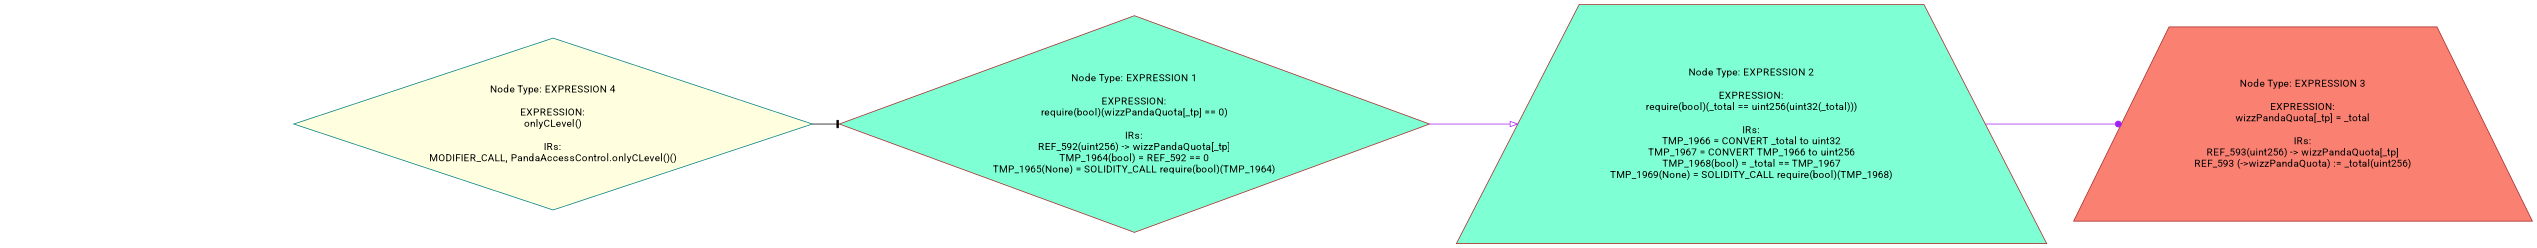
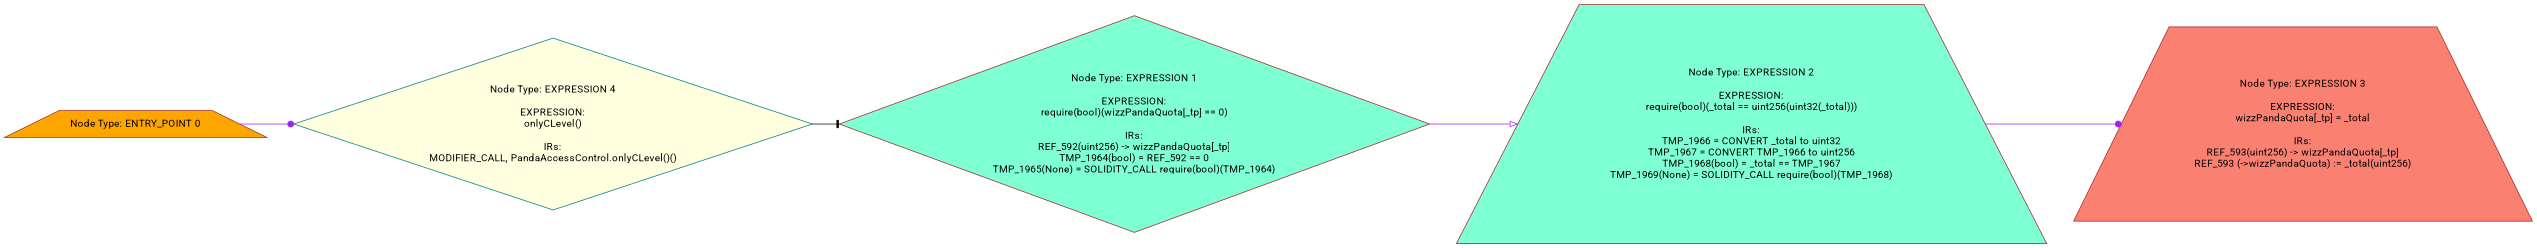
node "Node Type: ENTRY_POINT 0": added
